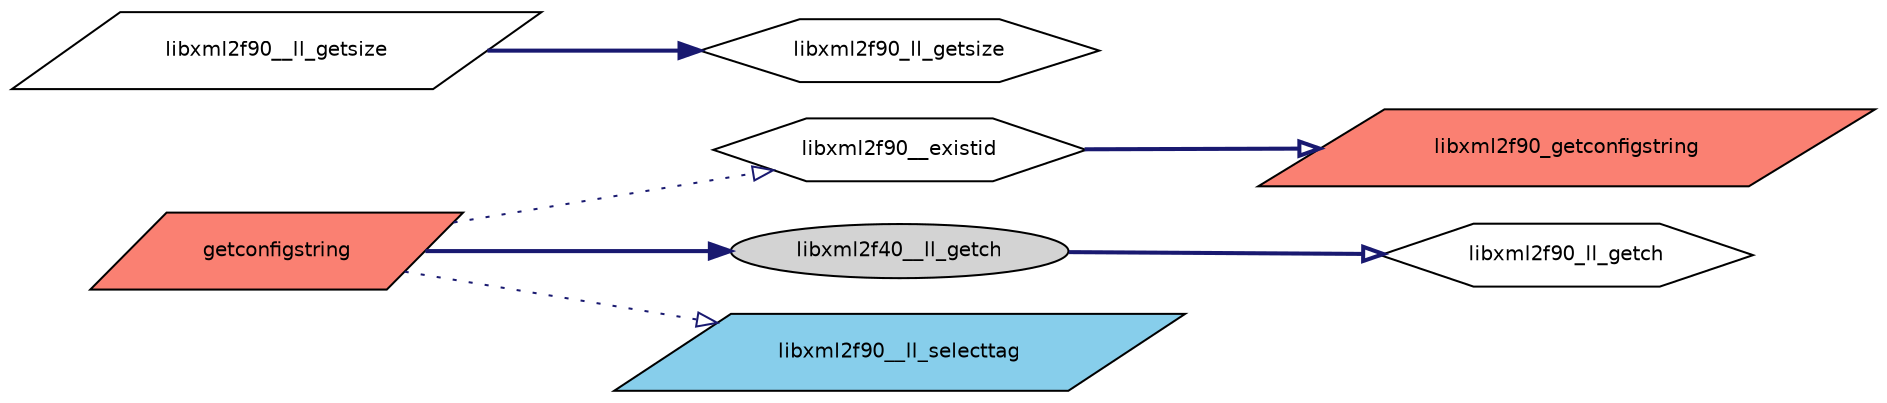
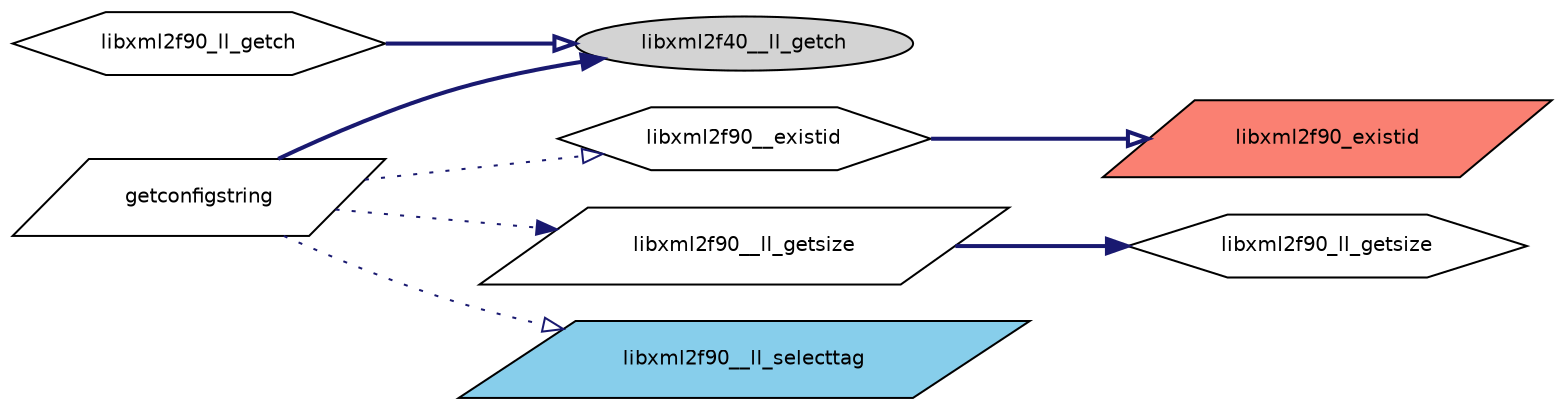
node "libxml2f90_getconfigstring": label "libxml2f90_getconfigstring" -> "libxml2f90_existid"
edge "getconfigstring" -> "libxml2f90__ll_getsize": added
node "getconfigstring": fillcolor salmon -> white
edge "libxml2f40__ll_getch" -> "libxml2f90_ll_getch": reversed
